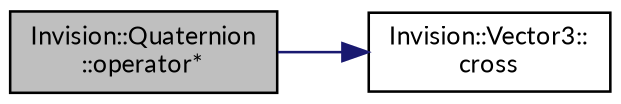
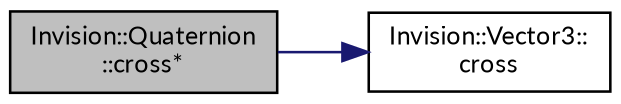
node "Invision::Quaternion ::operator*": label "Invision::Quaternion ::operator*" -> "Invision::Quaternion ::cross*"
